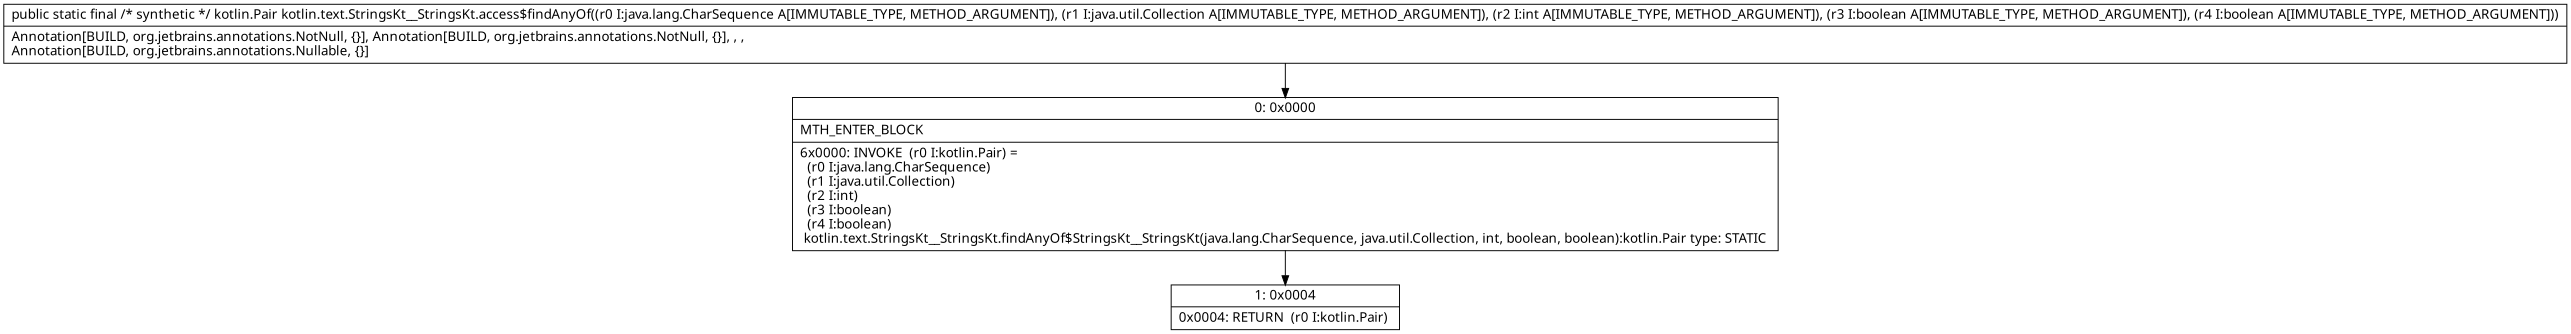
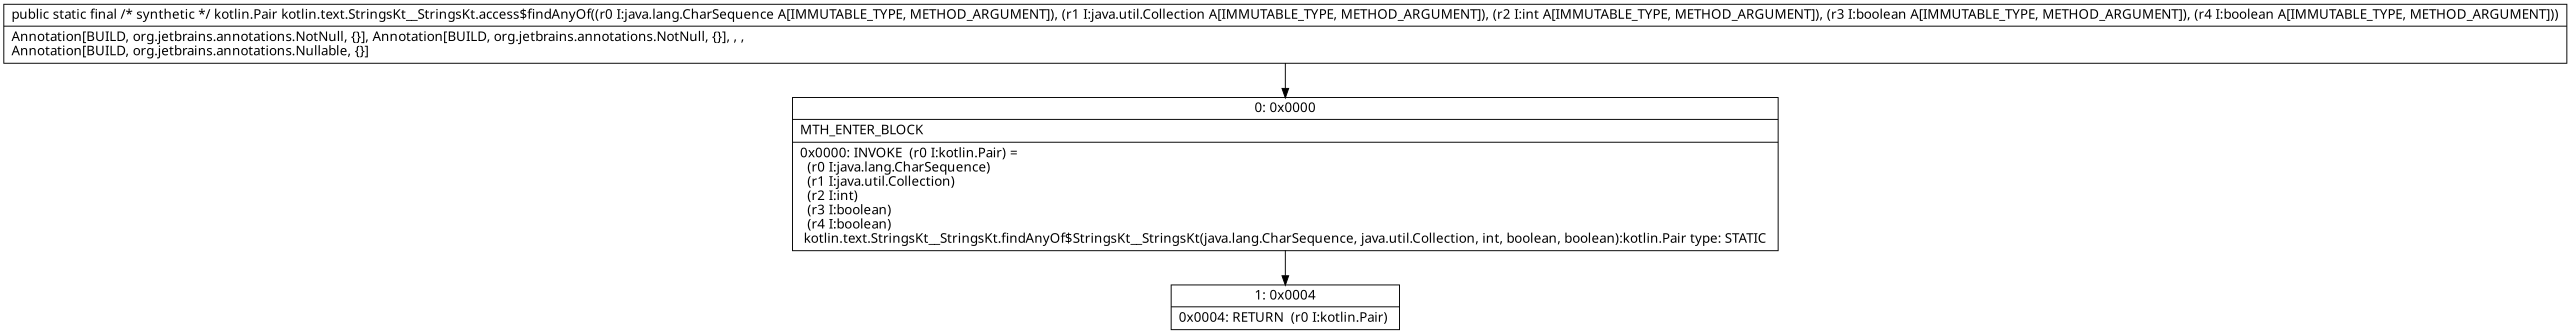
node "0: 0x0000": text "6x0000: INVOKE  (r0 I:kotlin.Pair) =" -> "0x0000: INVOKE  (r0 I:kotlin.Pair) ="
